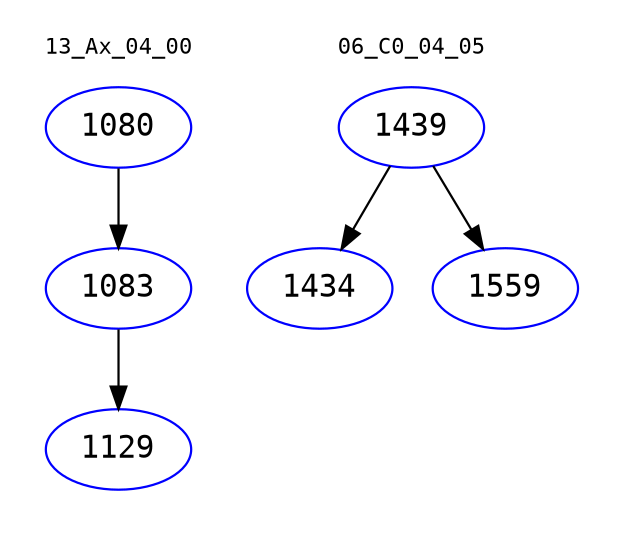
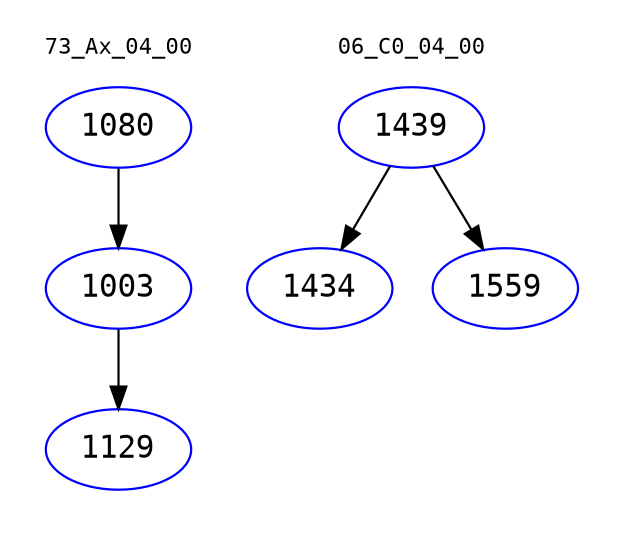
cluster "13_Ax_04_00": label "13_Ax_04_00" -> "73_Ax_04_00"
cluster "06_C0_04_05": label "06_C0_04_05" -> "06_C0_04_00"
node "1083": label "1083" -> "1003"
